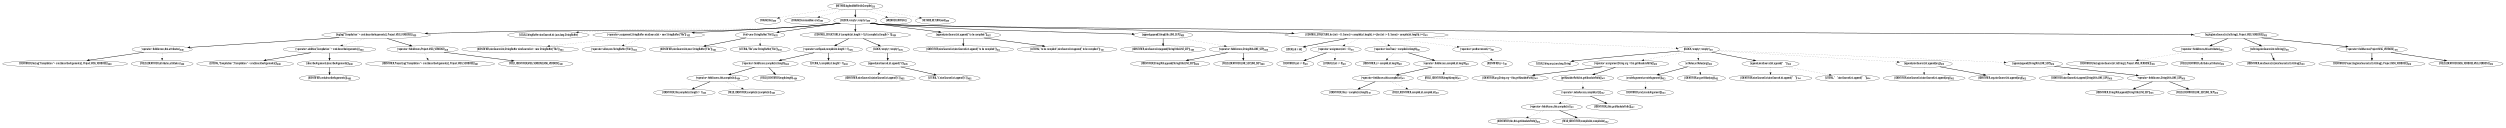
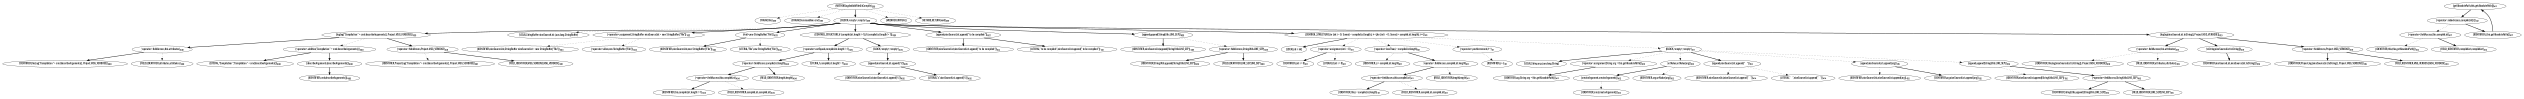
node "(METHOD,logAndAddFilesToCompile)": text "319" -> "399"
edge "(<operator>.assignment,String arg = this.getAbsolutePath())" -> "(getAbsolutePath,this.getAbsolutePath())": now "(IDENTIFIER,i,this.getAbsolutePath())" -> "(getAbsolutePath,this.getAbsolutePath())"
edge "(getAbsolutePath,this.getAbsolutePath())" -> "(<operator>.indexAccess,compileList[i])": style dotted -> bold
